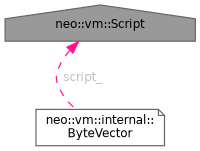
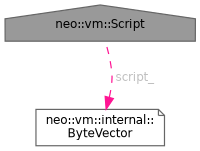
edge "neo::vm::internal:: ByteVector" -> "neo::vm::Script": reversed
